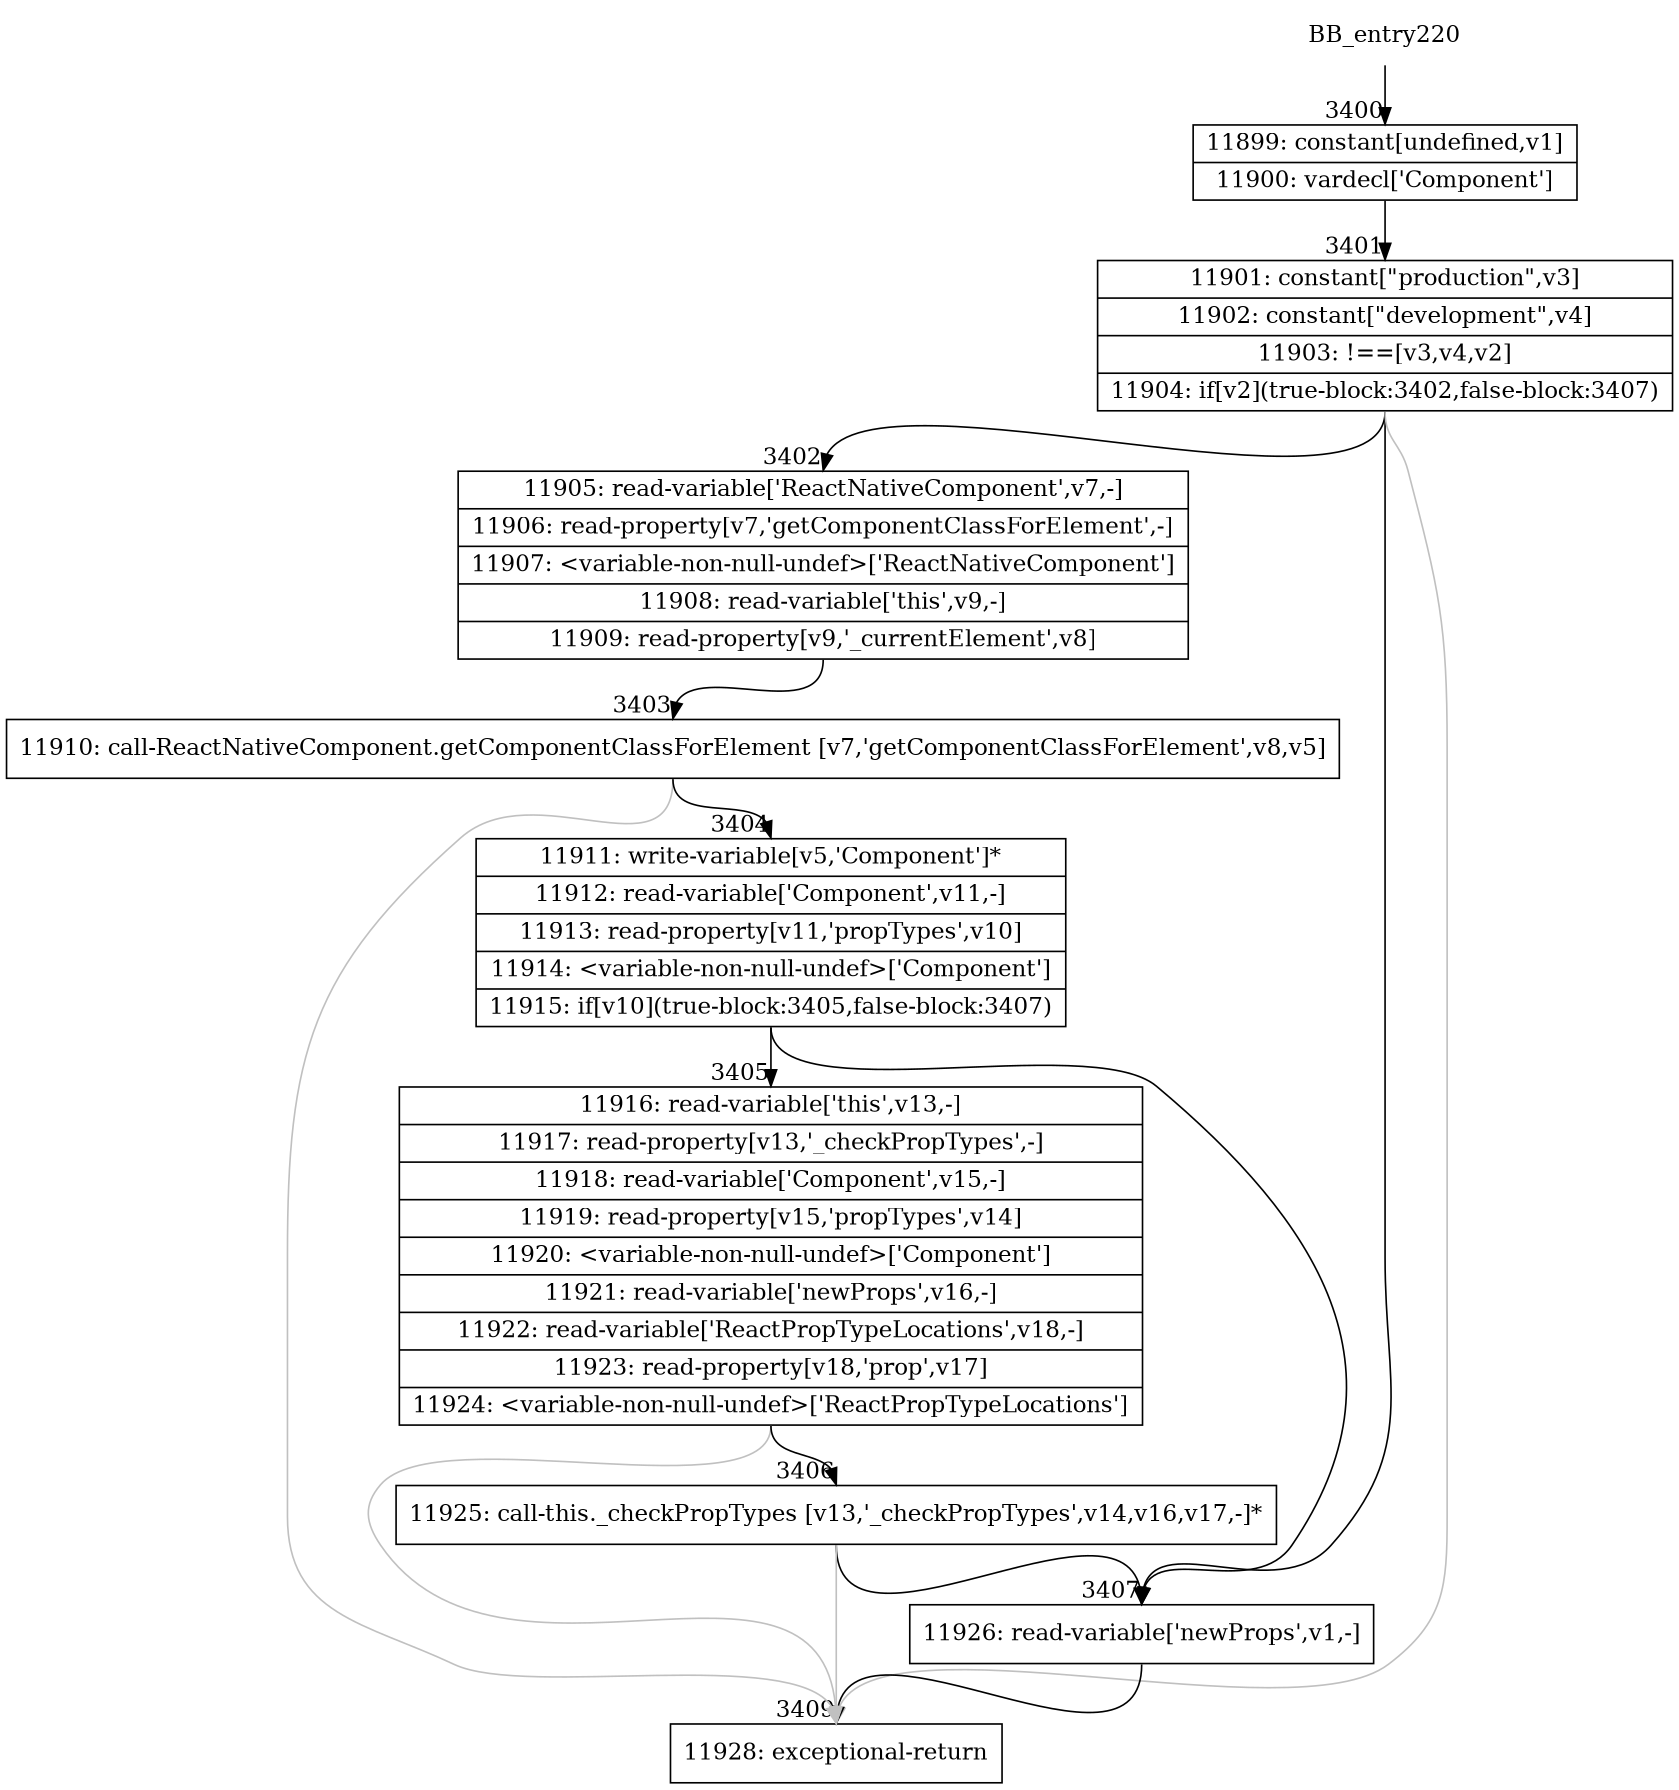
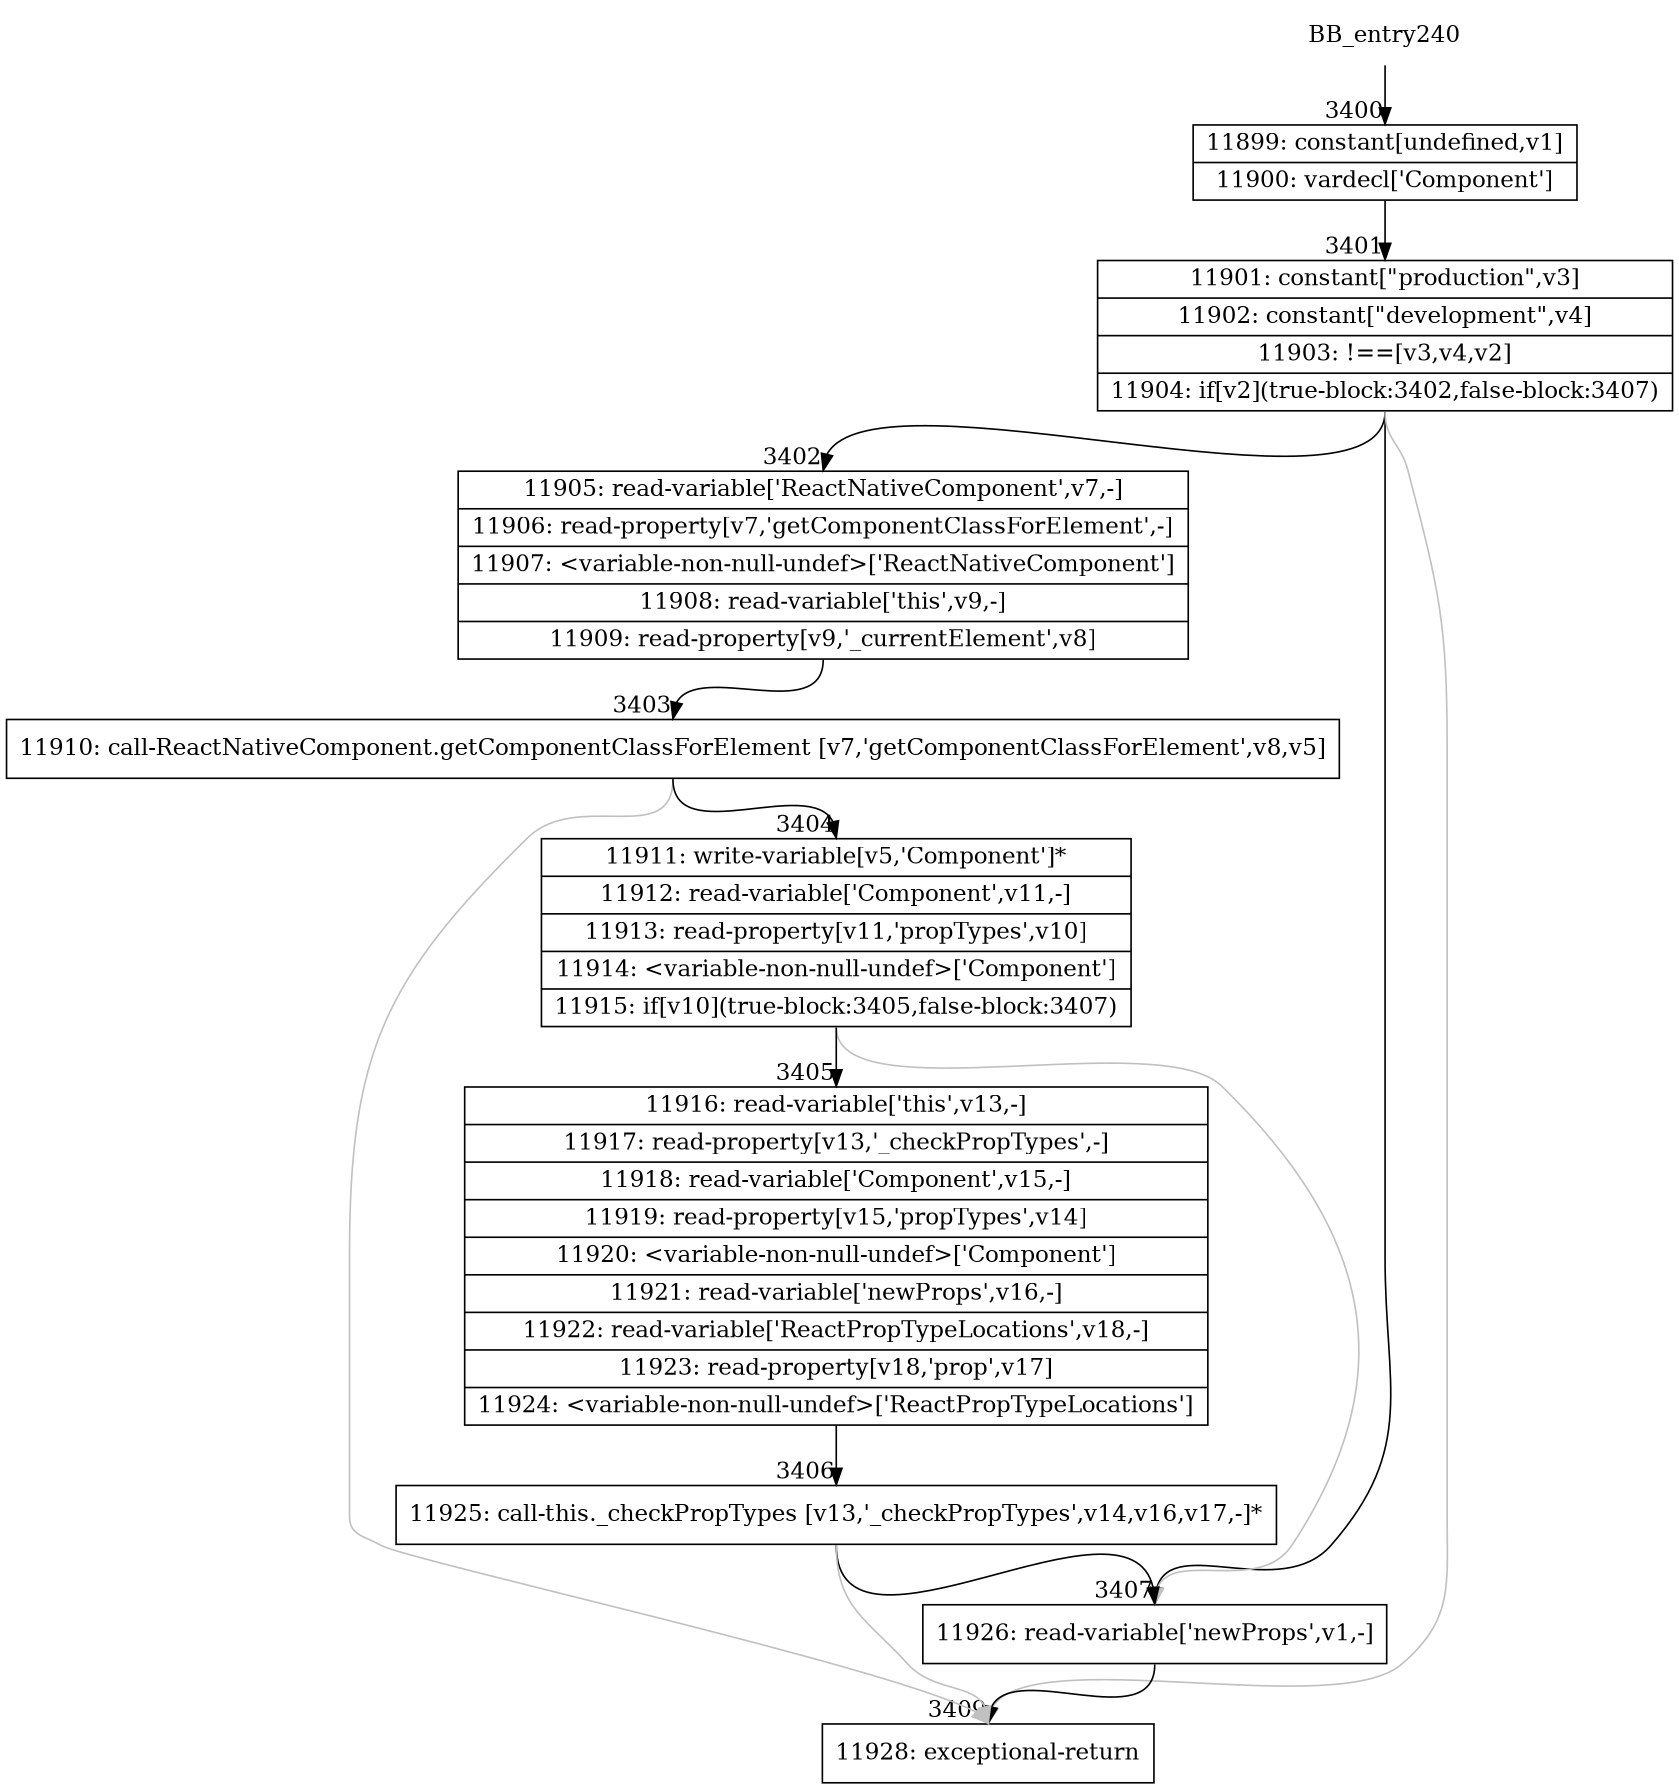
node "BB_entry220": label "BB_entry220" -> "BB_entry240"
edge "11911: write-variable[v5,'Component']*" -> "11926: read-variable['newProps',v1,-]": color black -> gray
edge "11916: read-variable['this',v13,-]" -> "11928: exceptional-return": removed
